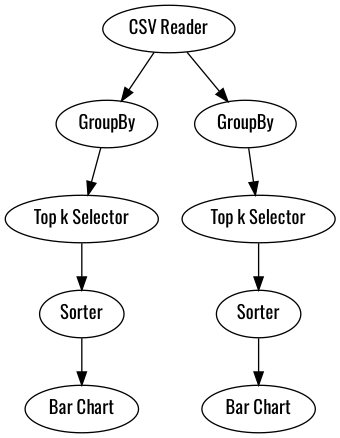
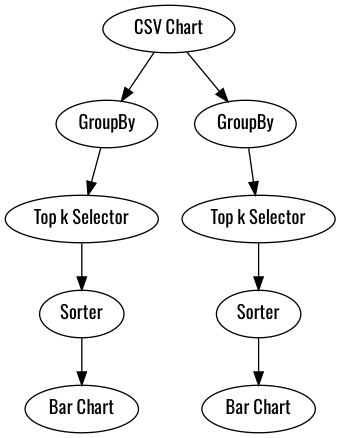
node "CSV Reader": label "CSV Reader" -> "CSV Chart"
